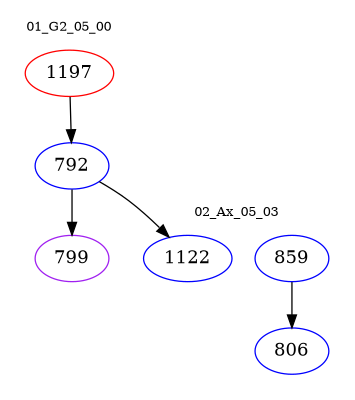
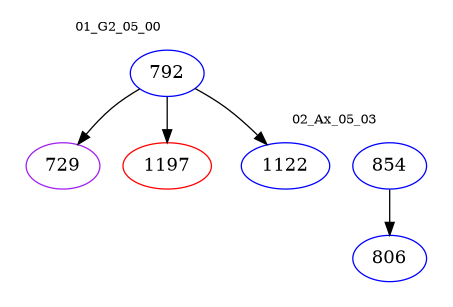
edge "1197" -> "792": reversed
node "799": label "799" -> "729"
node "859": label "859" -> "854"
